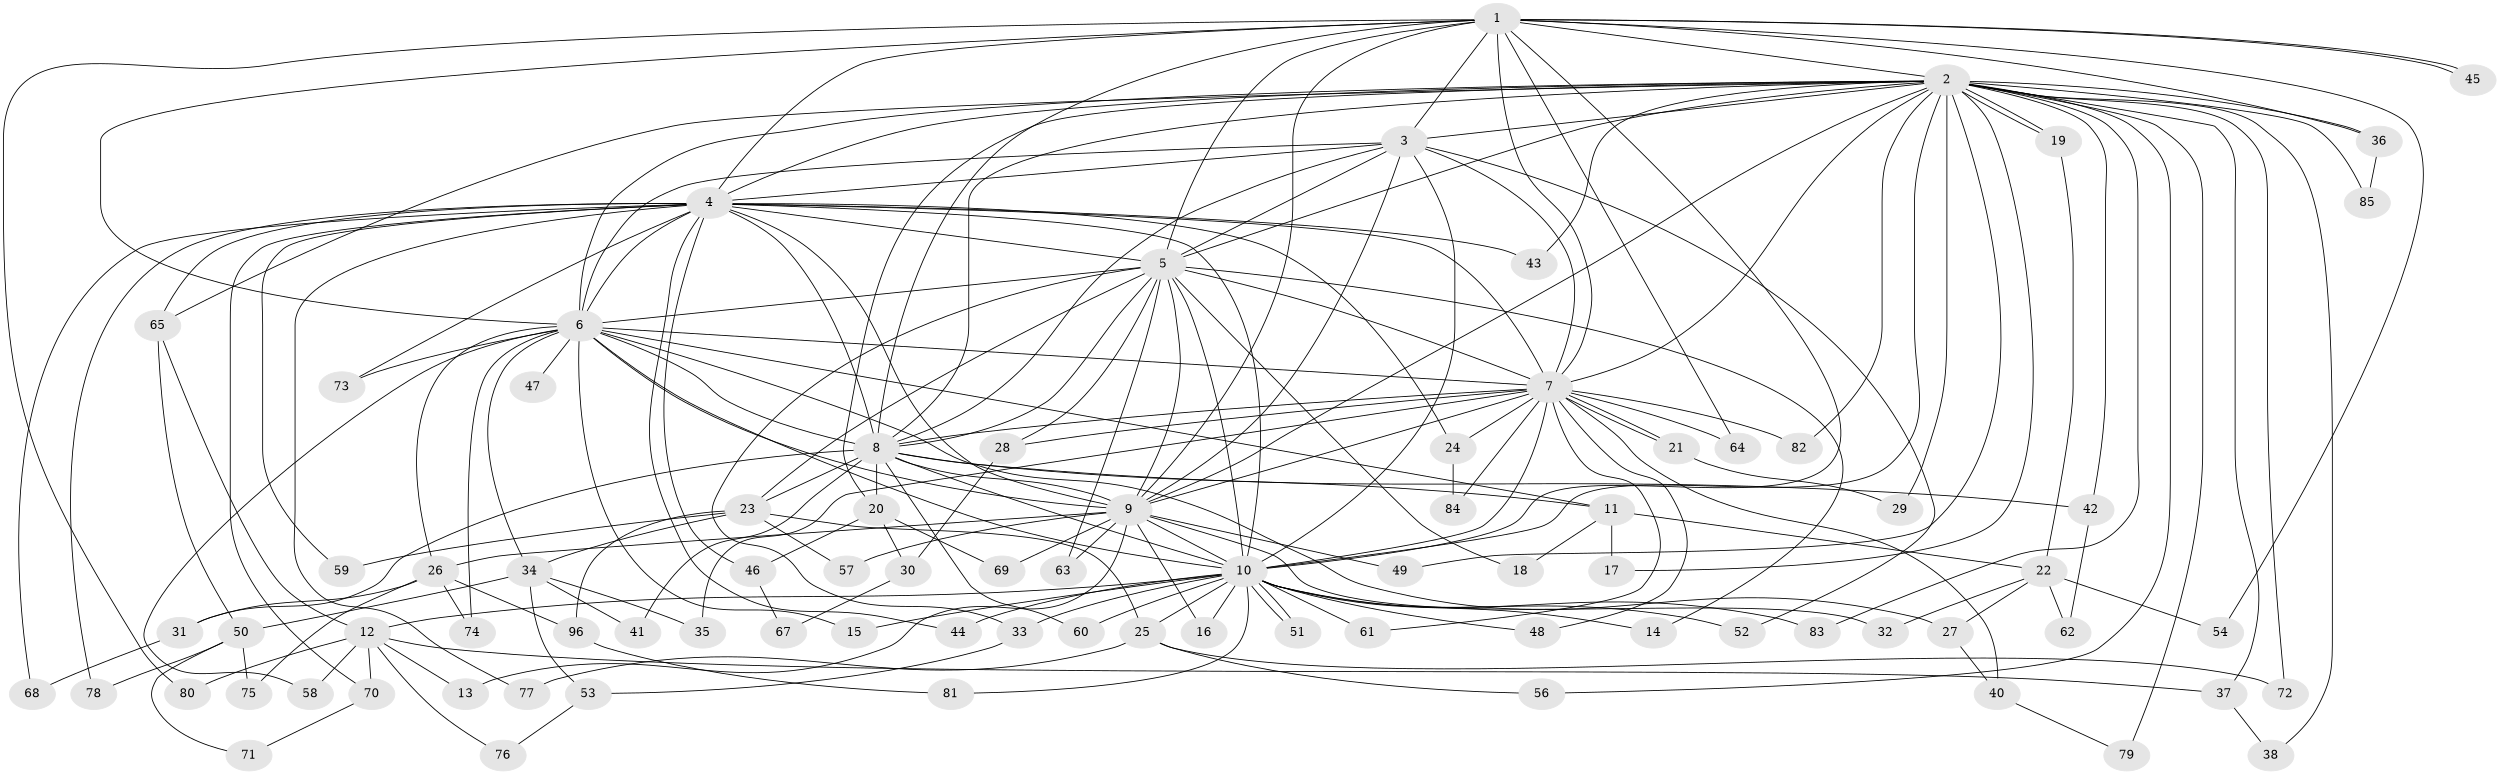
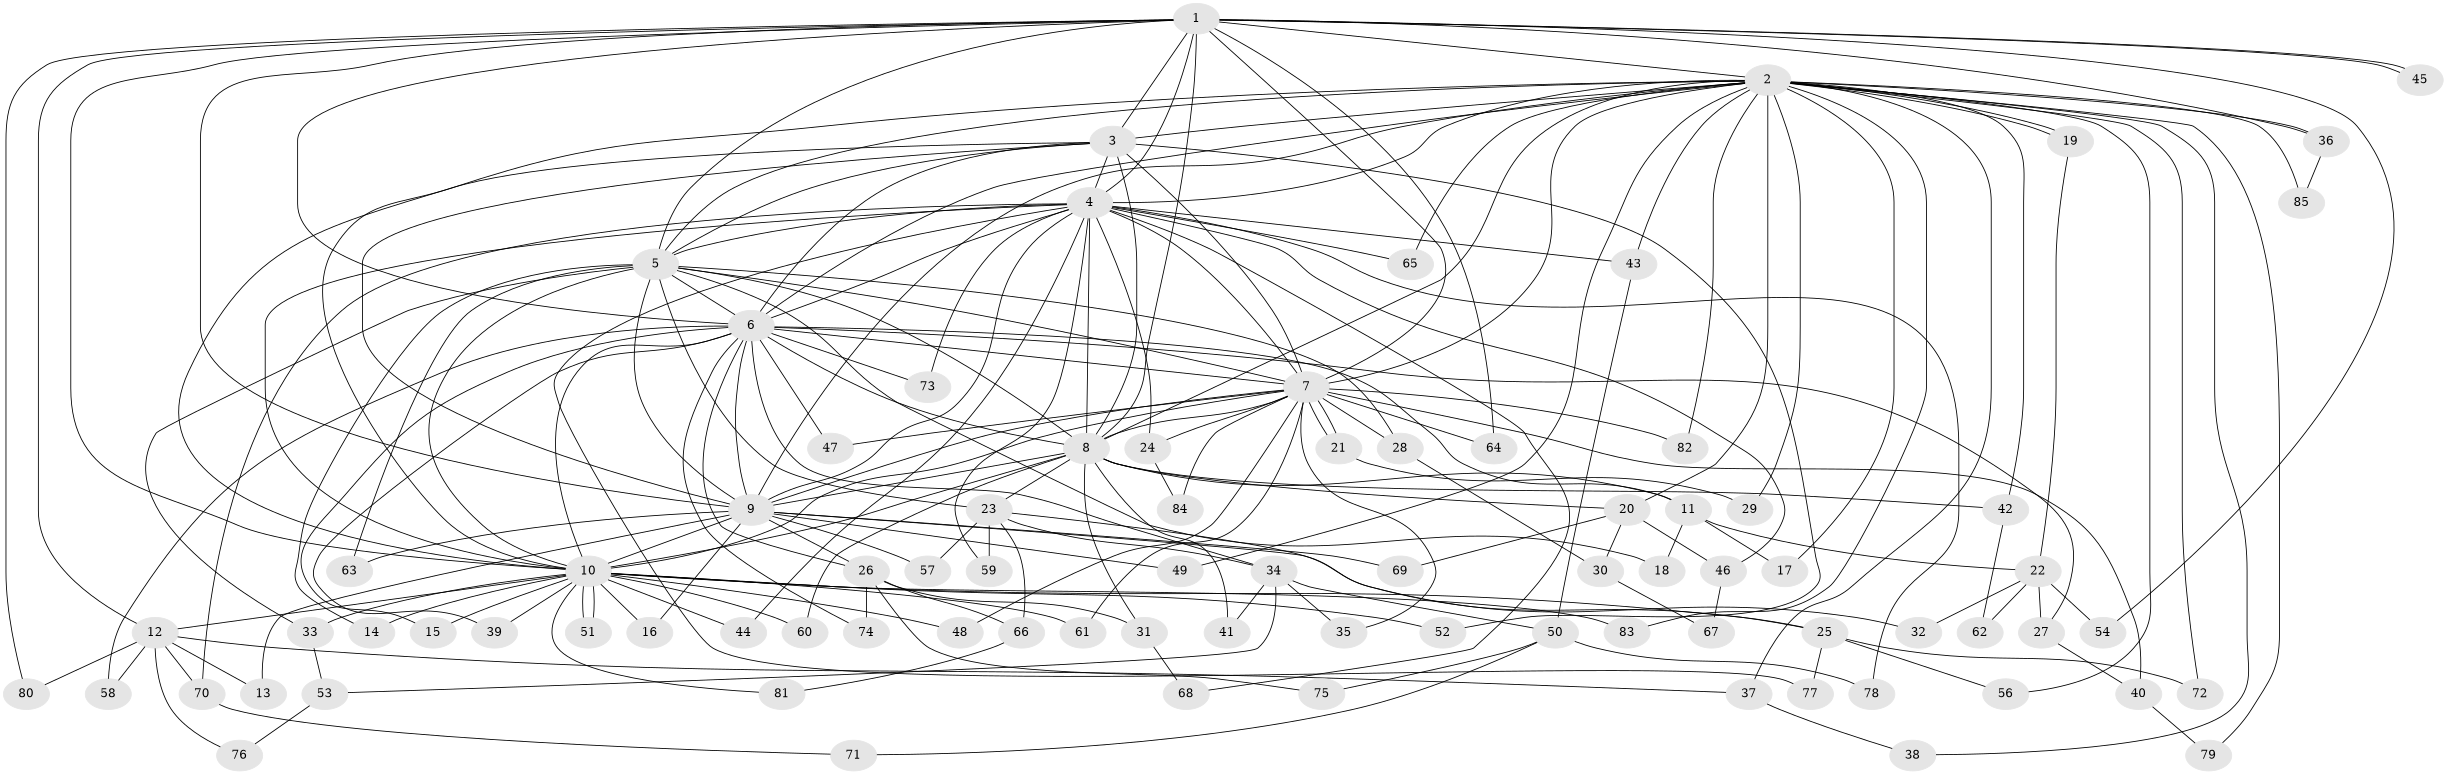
edge "7" -- "47": added
edge "65" -- "50": now "43" -- "50"
edge "65" -- "12": now "1" -- "12"
node "39": added
node "96": label "96" -> "66"
